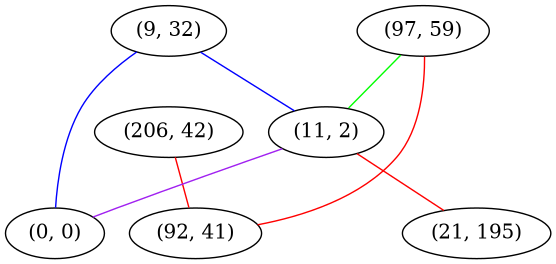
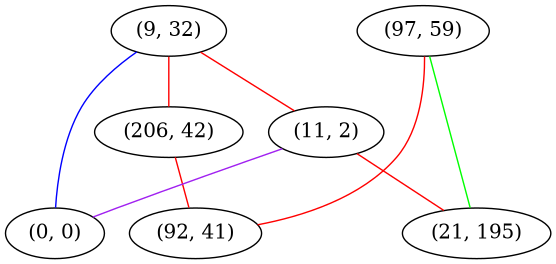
edge "(9, 32)" -- "(206, 42)": added
edge "(9, 32)" -- "(11, 2)": color blue -> red
edge "(97, 59)" -- "(11, 2)": now "(97, 59)" -- "(21, 195)"
